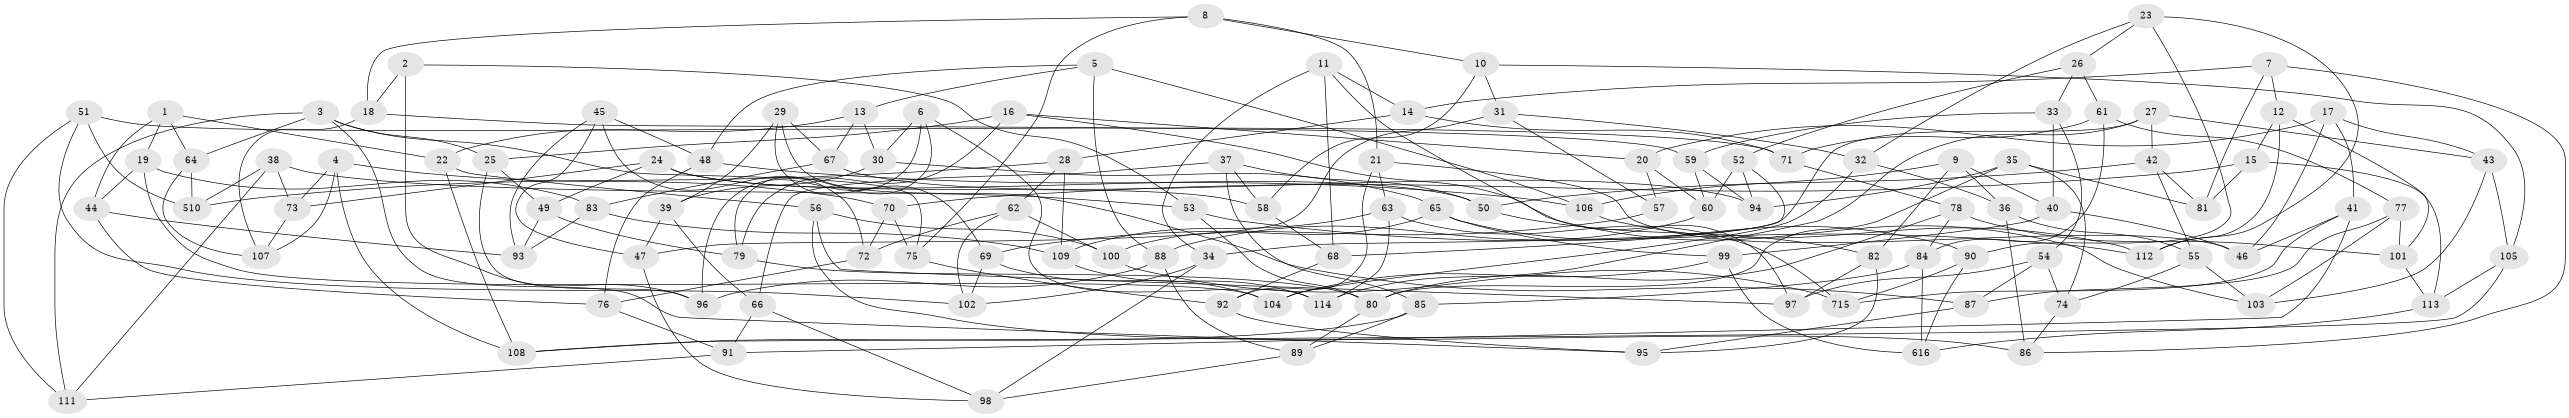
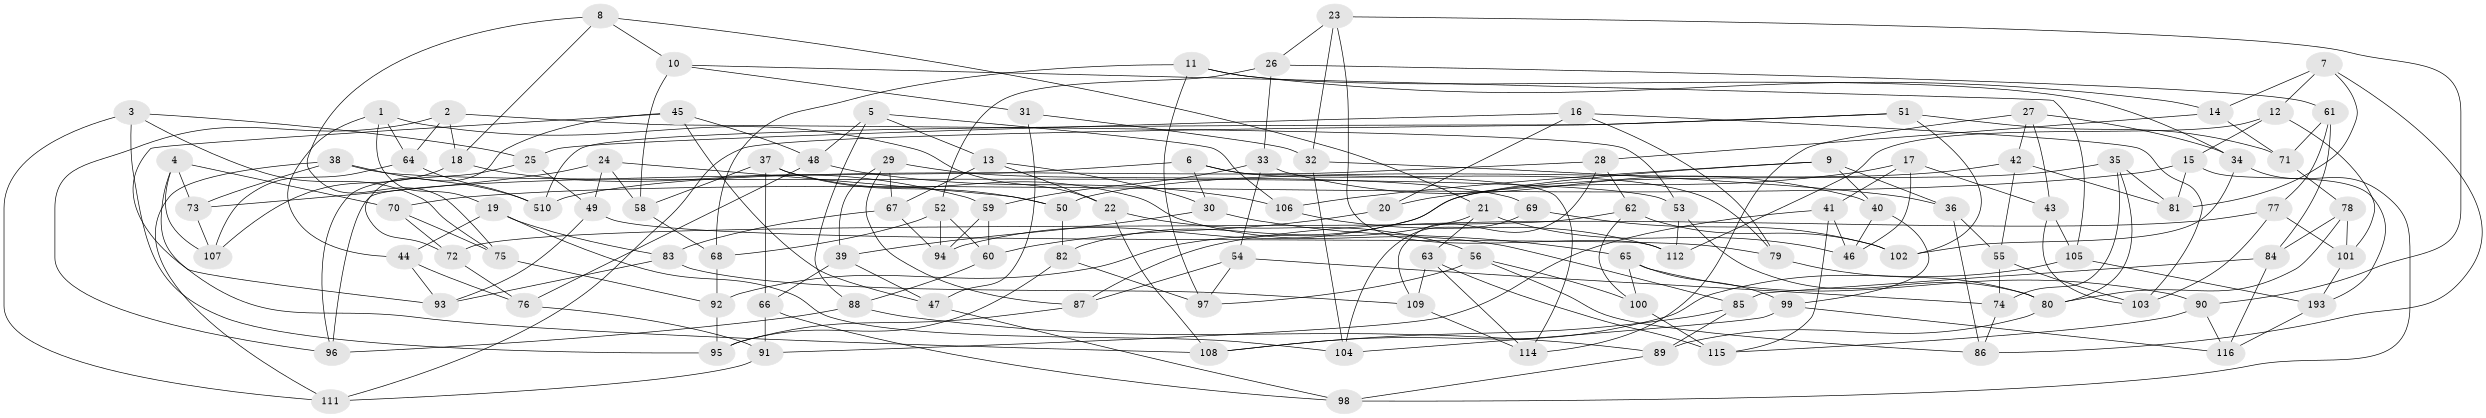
edge "3" -- "64": now "2" -- "64"
node "57": removed
node "715": label "715" -> "115"
node "113": label "113" -> "193"
node "616": label "616" -> "116"
